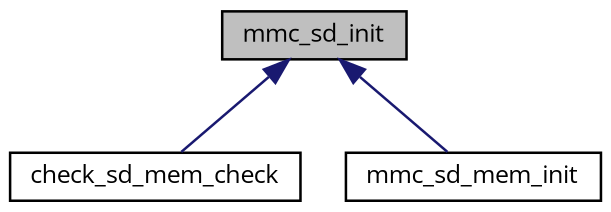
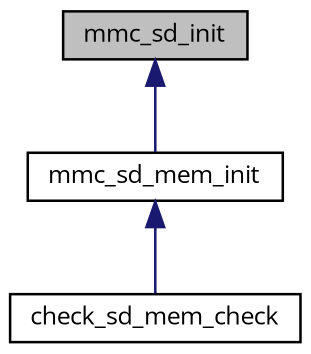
edge "check_sd_mem_check" -> "mmc_sd_init": now "check_sd_mem_check" -> "mmc_sd_mem_init"
